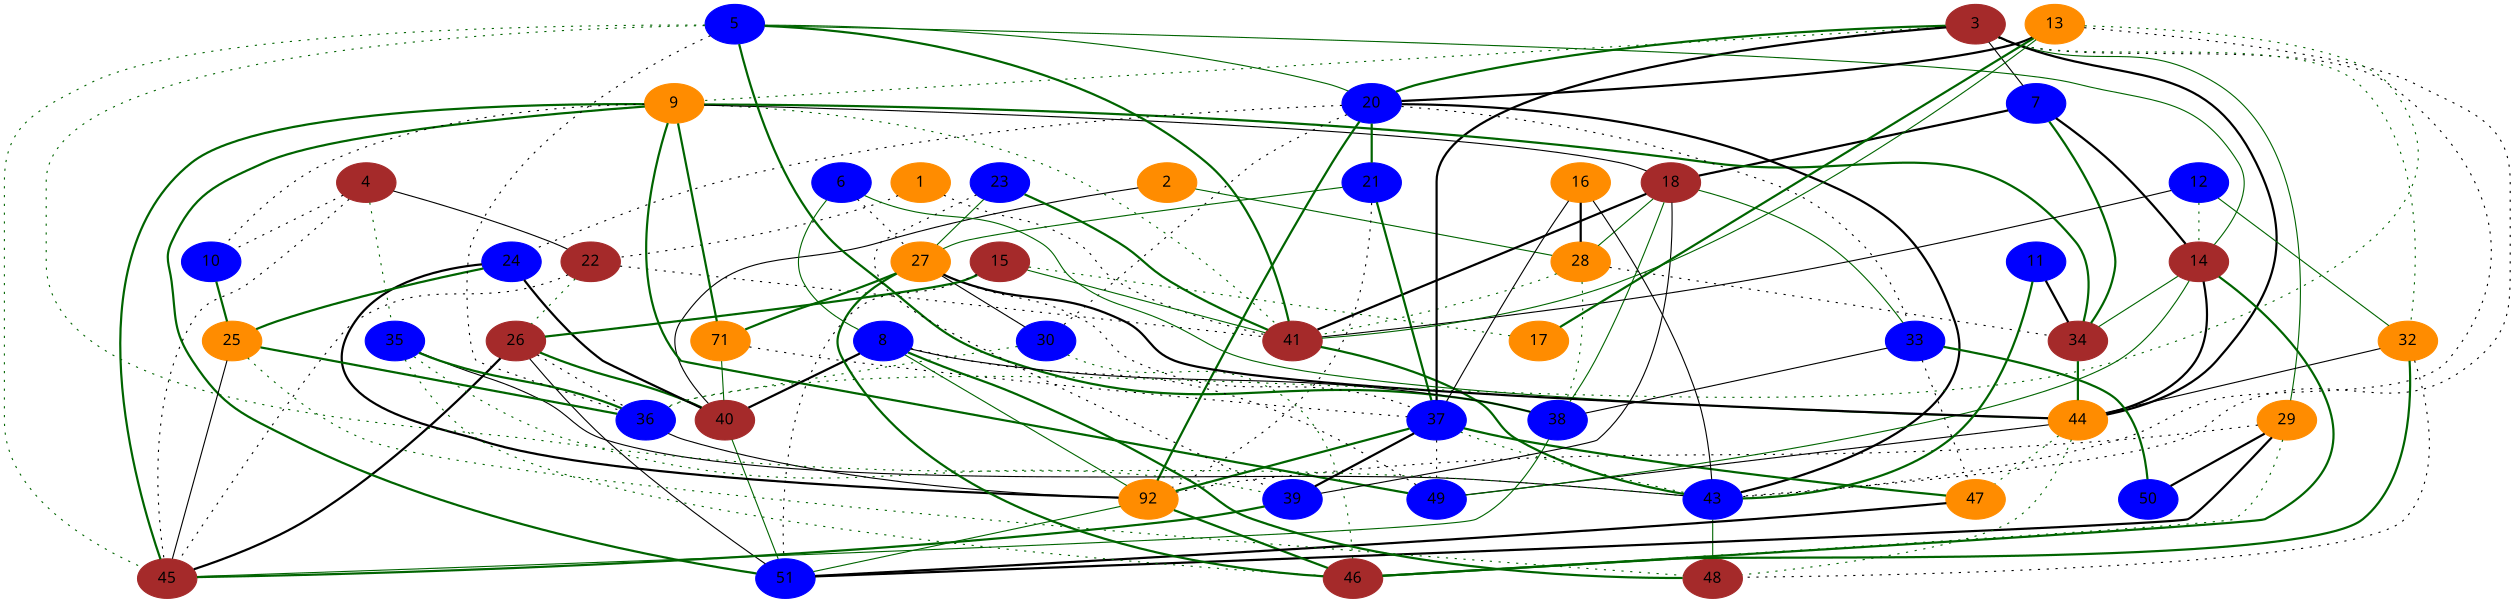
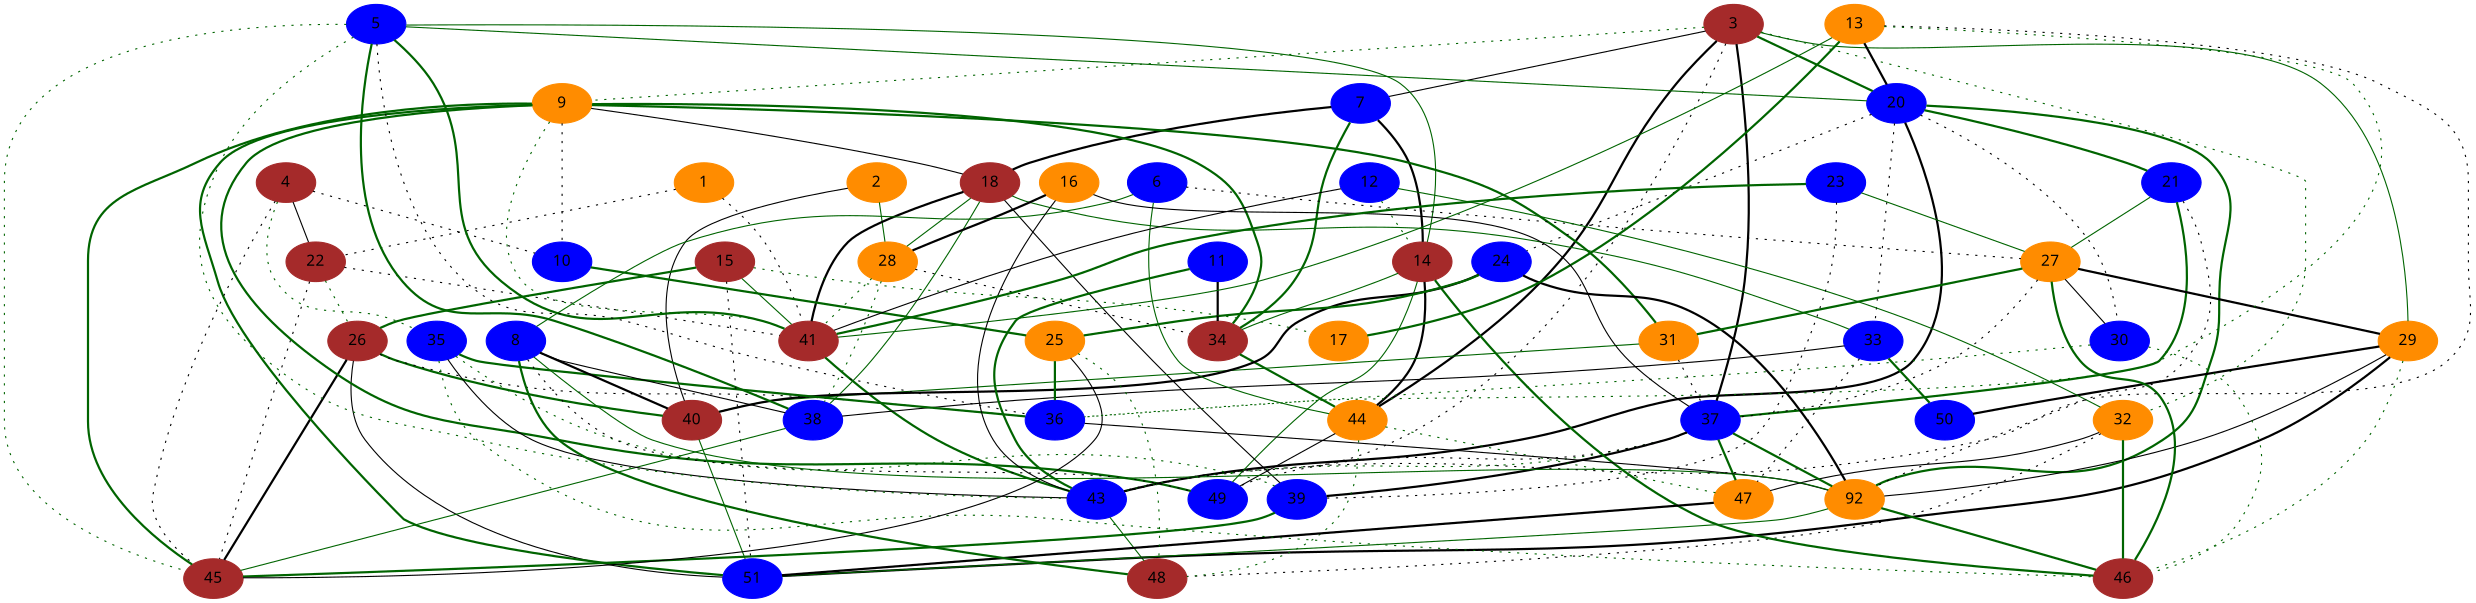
node "71": label "71" -> "31"
edge "32" -- "44": now "32" -- "47"
edge "27" -- "44": now "27" -- "29"
edge "29" -- "92": style dotted -> solid
